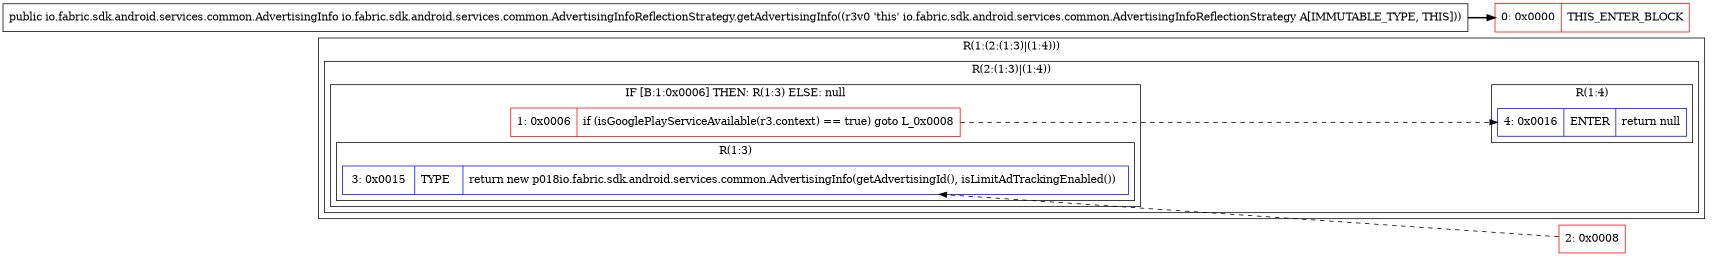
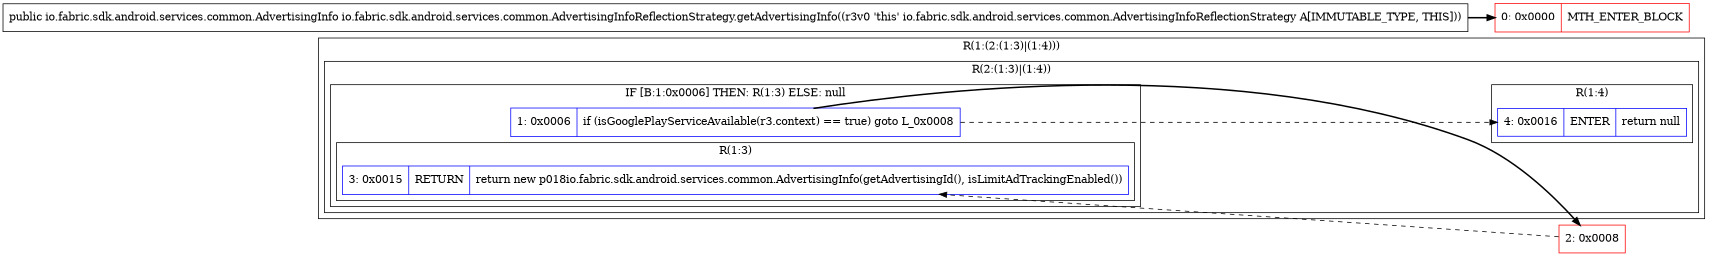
node "0: 0x0000": text "THIS_ENTER_BLOCK" -> "MTH_ENTER_BLOCK"
edge "1: 0x0006" -> "2: 0x0008": added
node "1: 0x0006": color red -> blue
node "3: 0x0015": text "TYPE" -> "RETURN"
